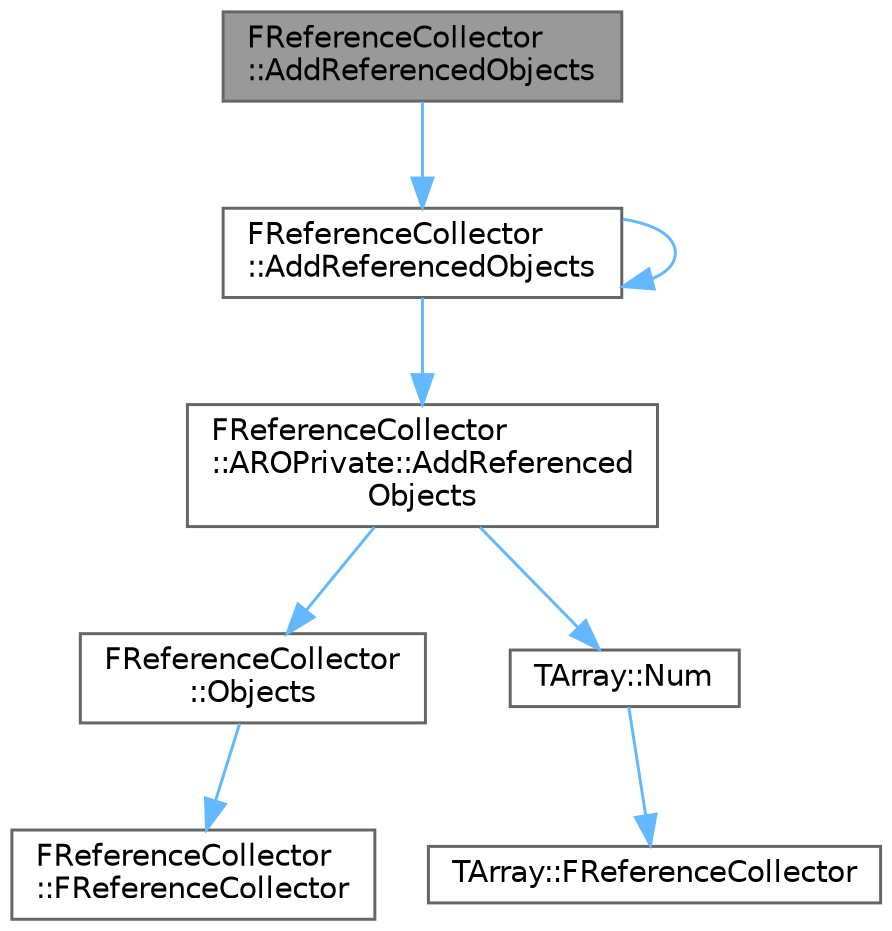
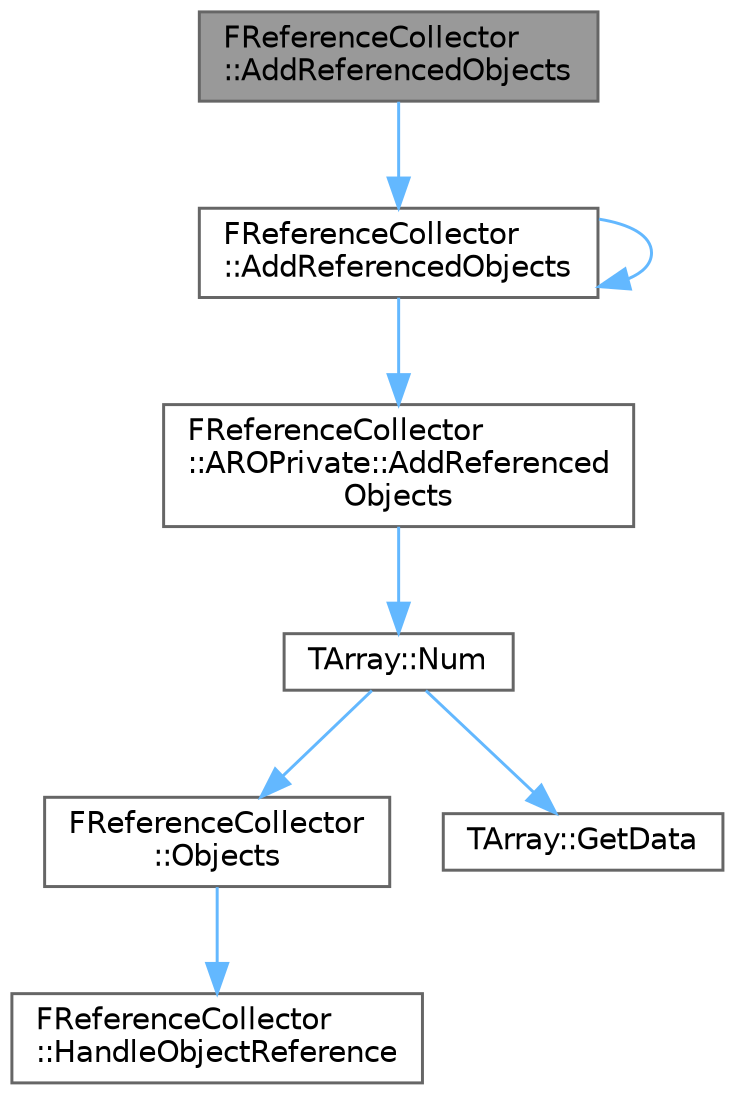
edge "FReferenceCollector ::AROPrivate::AddReferenced Objects" -> "FReferenceCollector ::Objects": now "TArray::Num" -> "FReferenceCollector ::Objects"
node "FReferenceCollector ::FReferenceCollector": label "FReferenceCollector ::FReferenceCollector" -> "FReferenceCollector ::HandleObjectReference"
node "TArray::FReferenceCollector": label "TArray::FReferenceCollector" -> "TArray::GetData"
